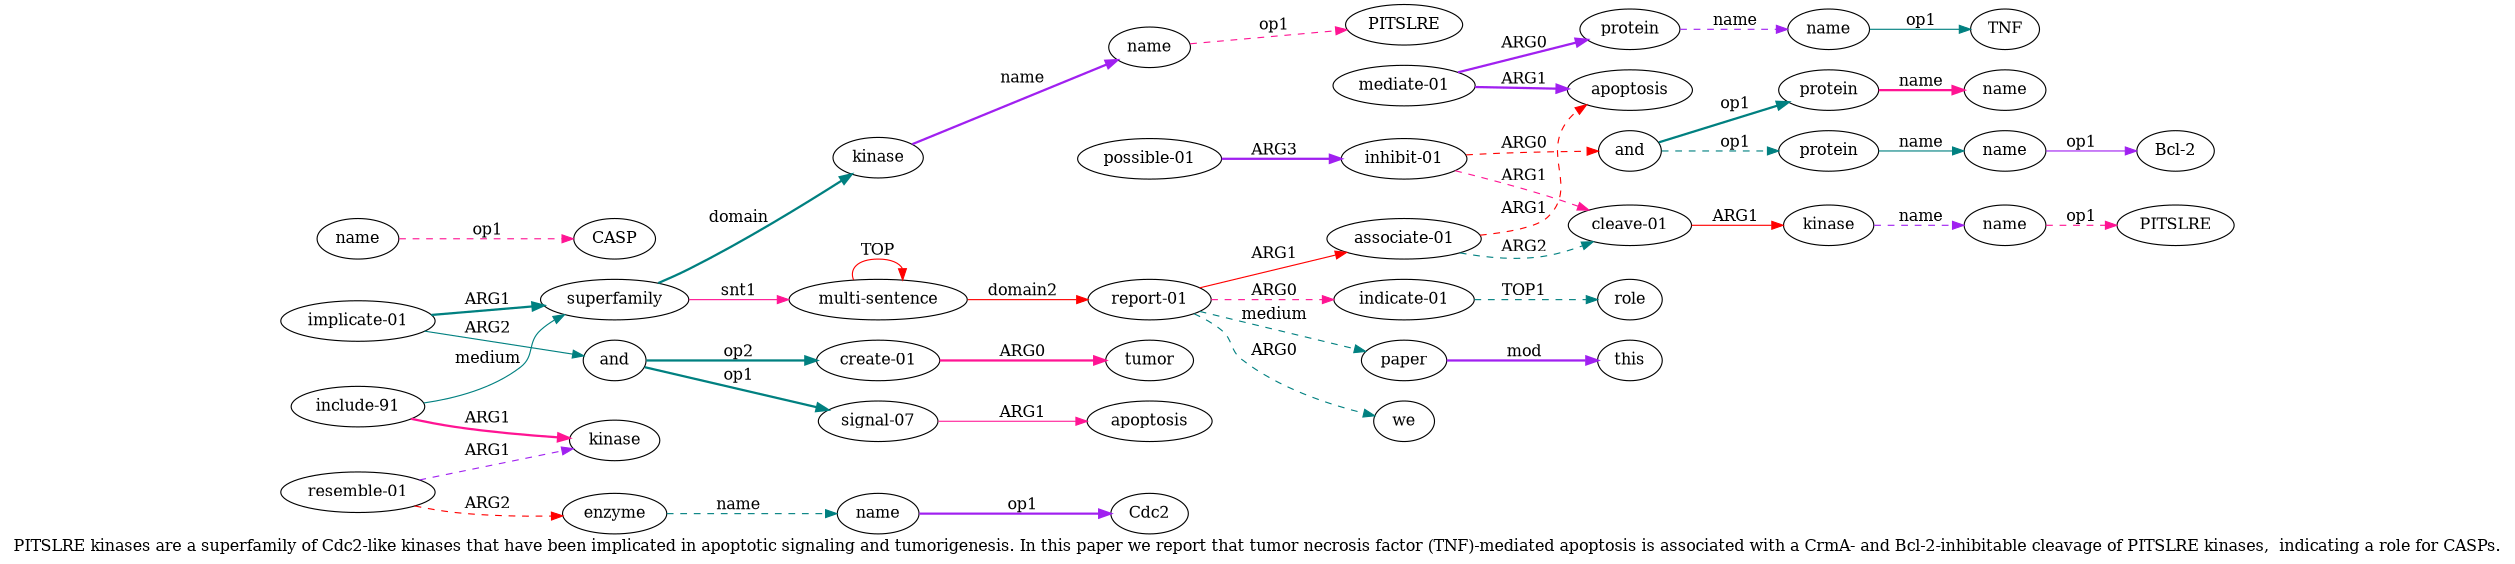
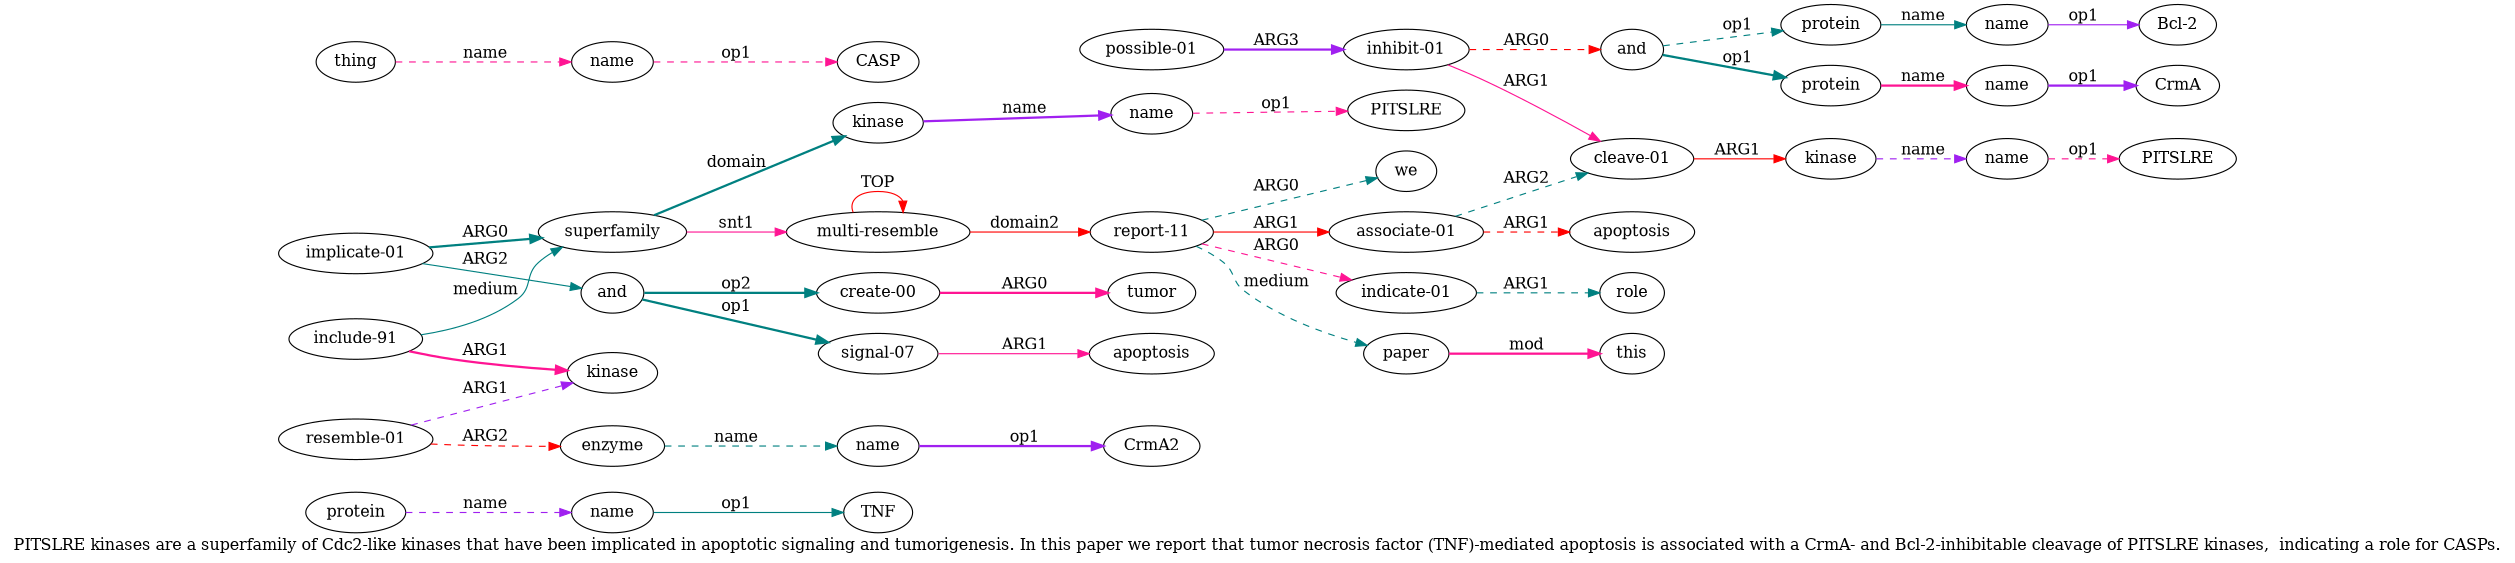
node "thing": added
node "mediate-01": removed
node "CrmA": added
edge "inhibit-01" -> "cleave-01": style dashed -> solid
edge "indicate-01" -> "role": label "TOP1" -> "ARG1"
edge "implicate-01" -> "superfamily": label "ARG1" -> "ARG0"
node "multi-sentence": label "multi-sentence" -> "multi-resemble"
node "report-01": label "report-01" -> "report-11"
node "create-01": label "create-01" -> "create-00"
edge "paper" -> "this": color purple -> deeppink
node "Cdc2": label "Cdc2" -> "CrmA2"
